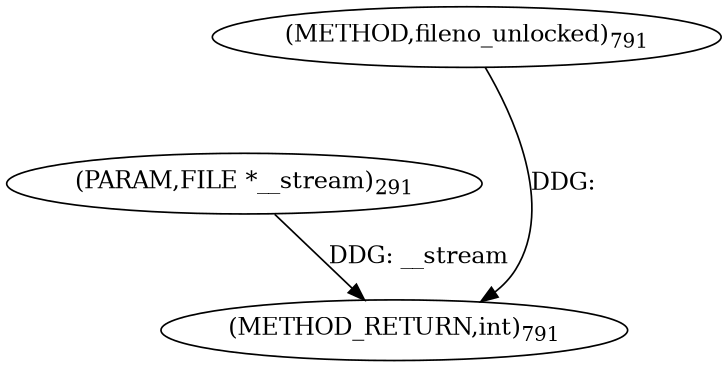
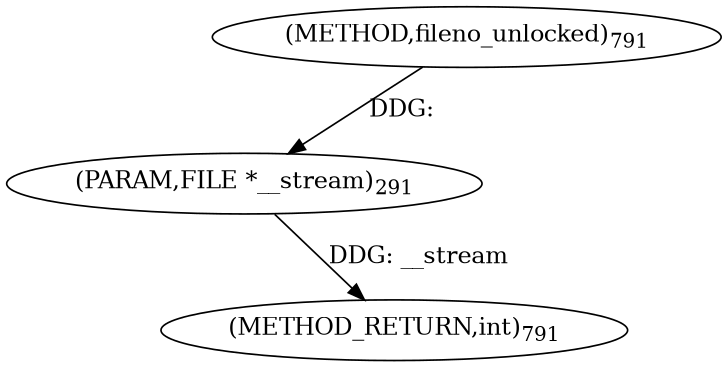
edge "(METHOD,fileno_unlocked)" -> "(METHOD_RETURN,int)": now "(METHOD,fileno_unlocked)" -> "(PARAM,FILE *__stream)"
